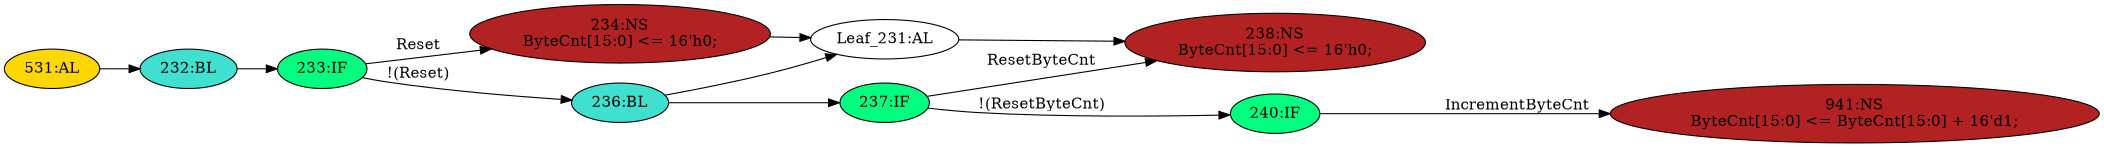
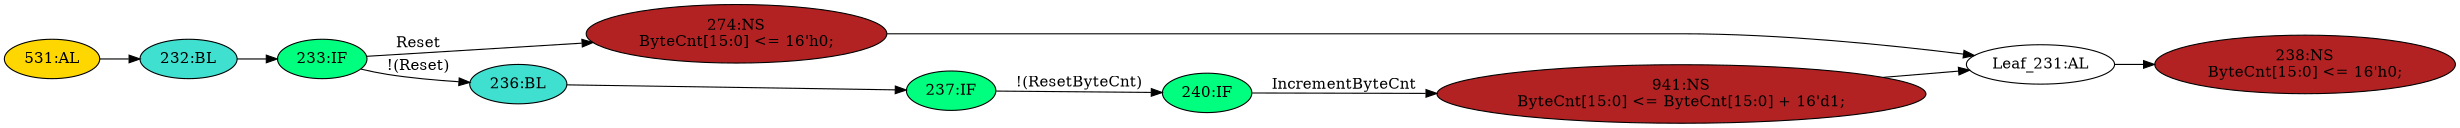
node "234:NS ByteCnt[15:0] <= 16'h0;": label "234:NS ByteCnt[15:0] <= 16'h0;" -> "274:NS ByteCnt[15:0] <= 16'h0;"
edge "236:BL" -> "Leaf_231:AL": now "941:NS ByteCnt[15:0] <= ByteCnt[15:0] + 16'd1;" -> "Leaf_231:AL"
edge "237:IF" -> "238:NS ByteCnt[15:0] <= 16'h0;": removed, label "ResetByteCnt"
